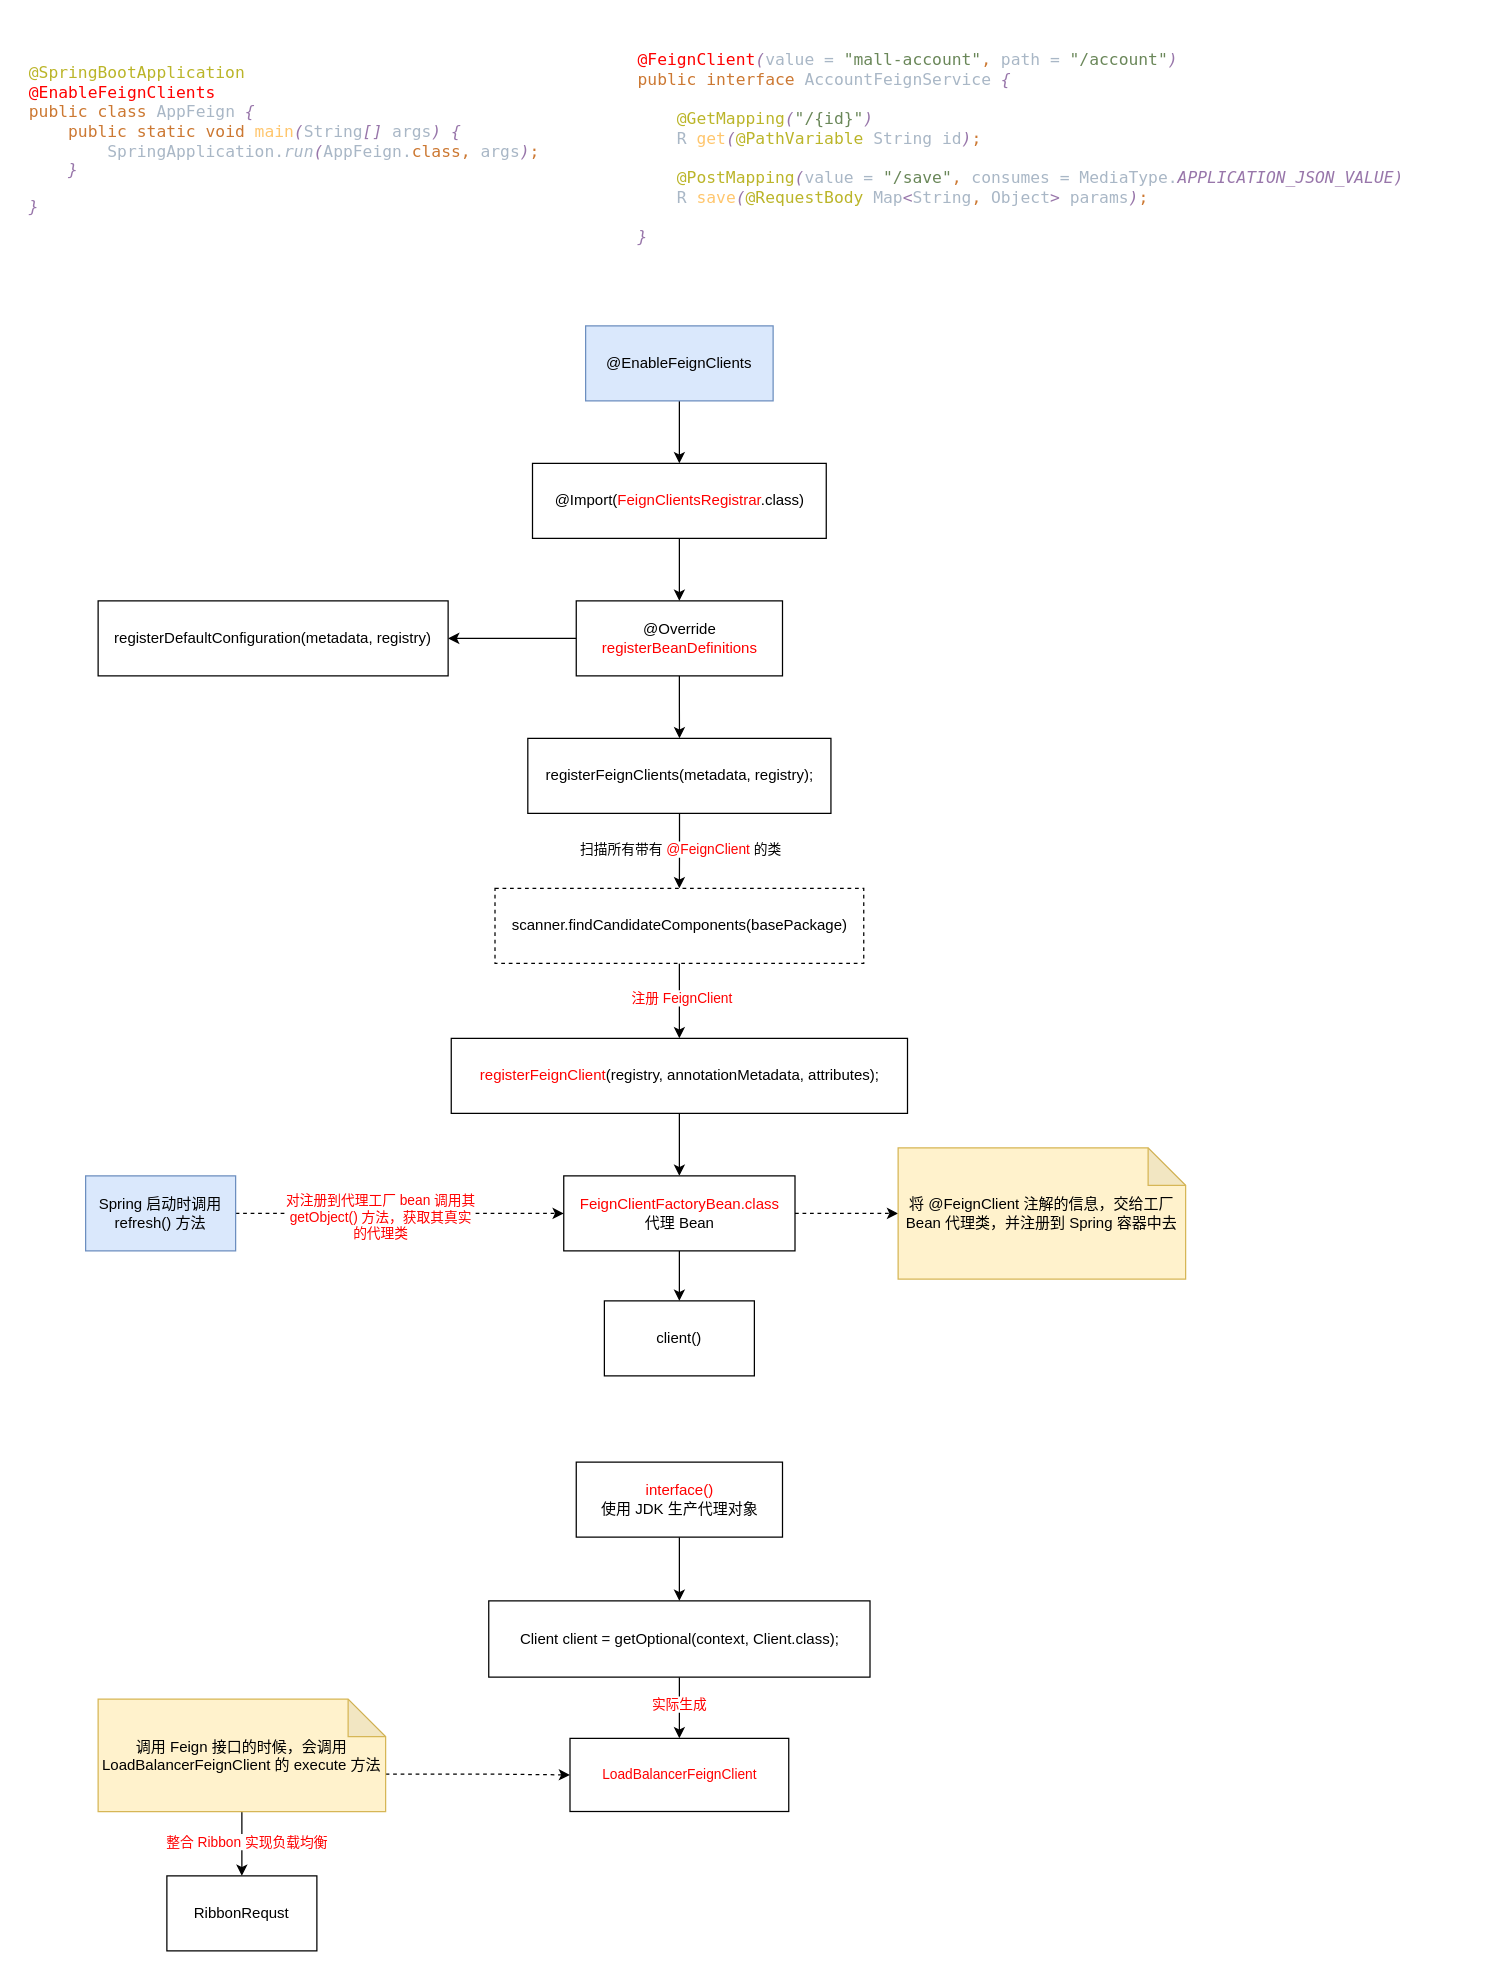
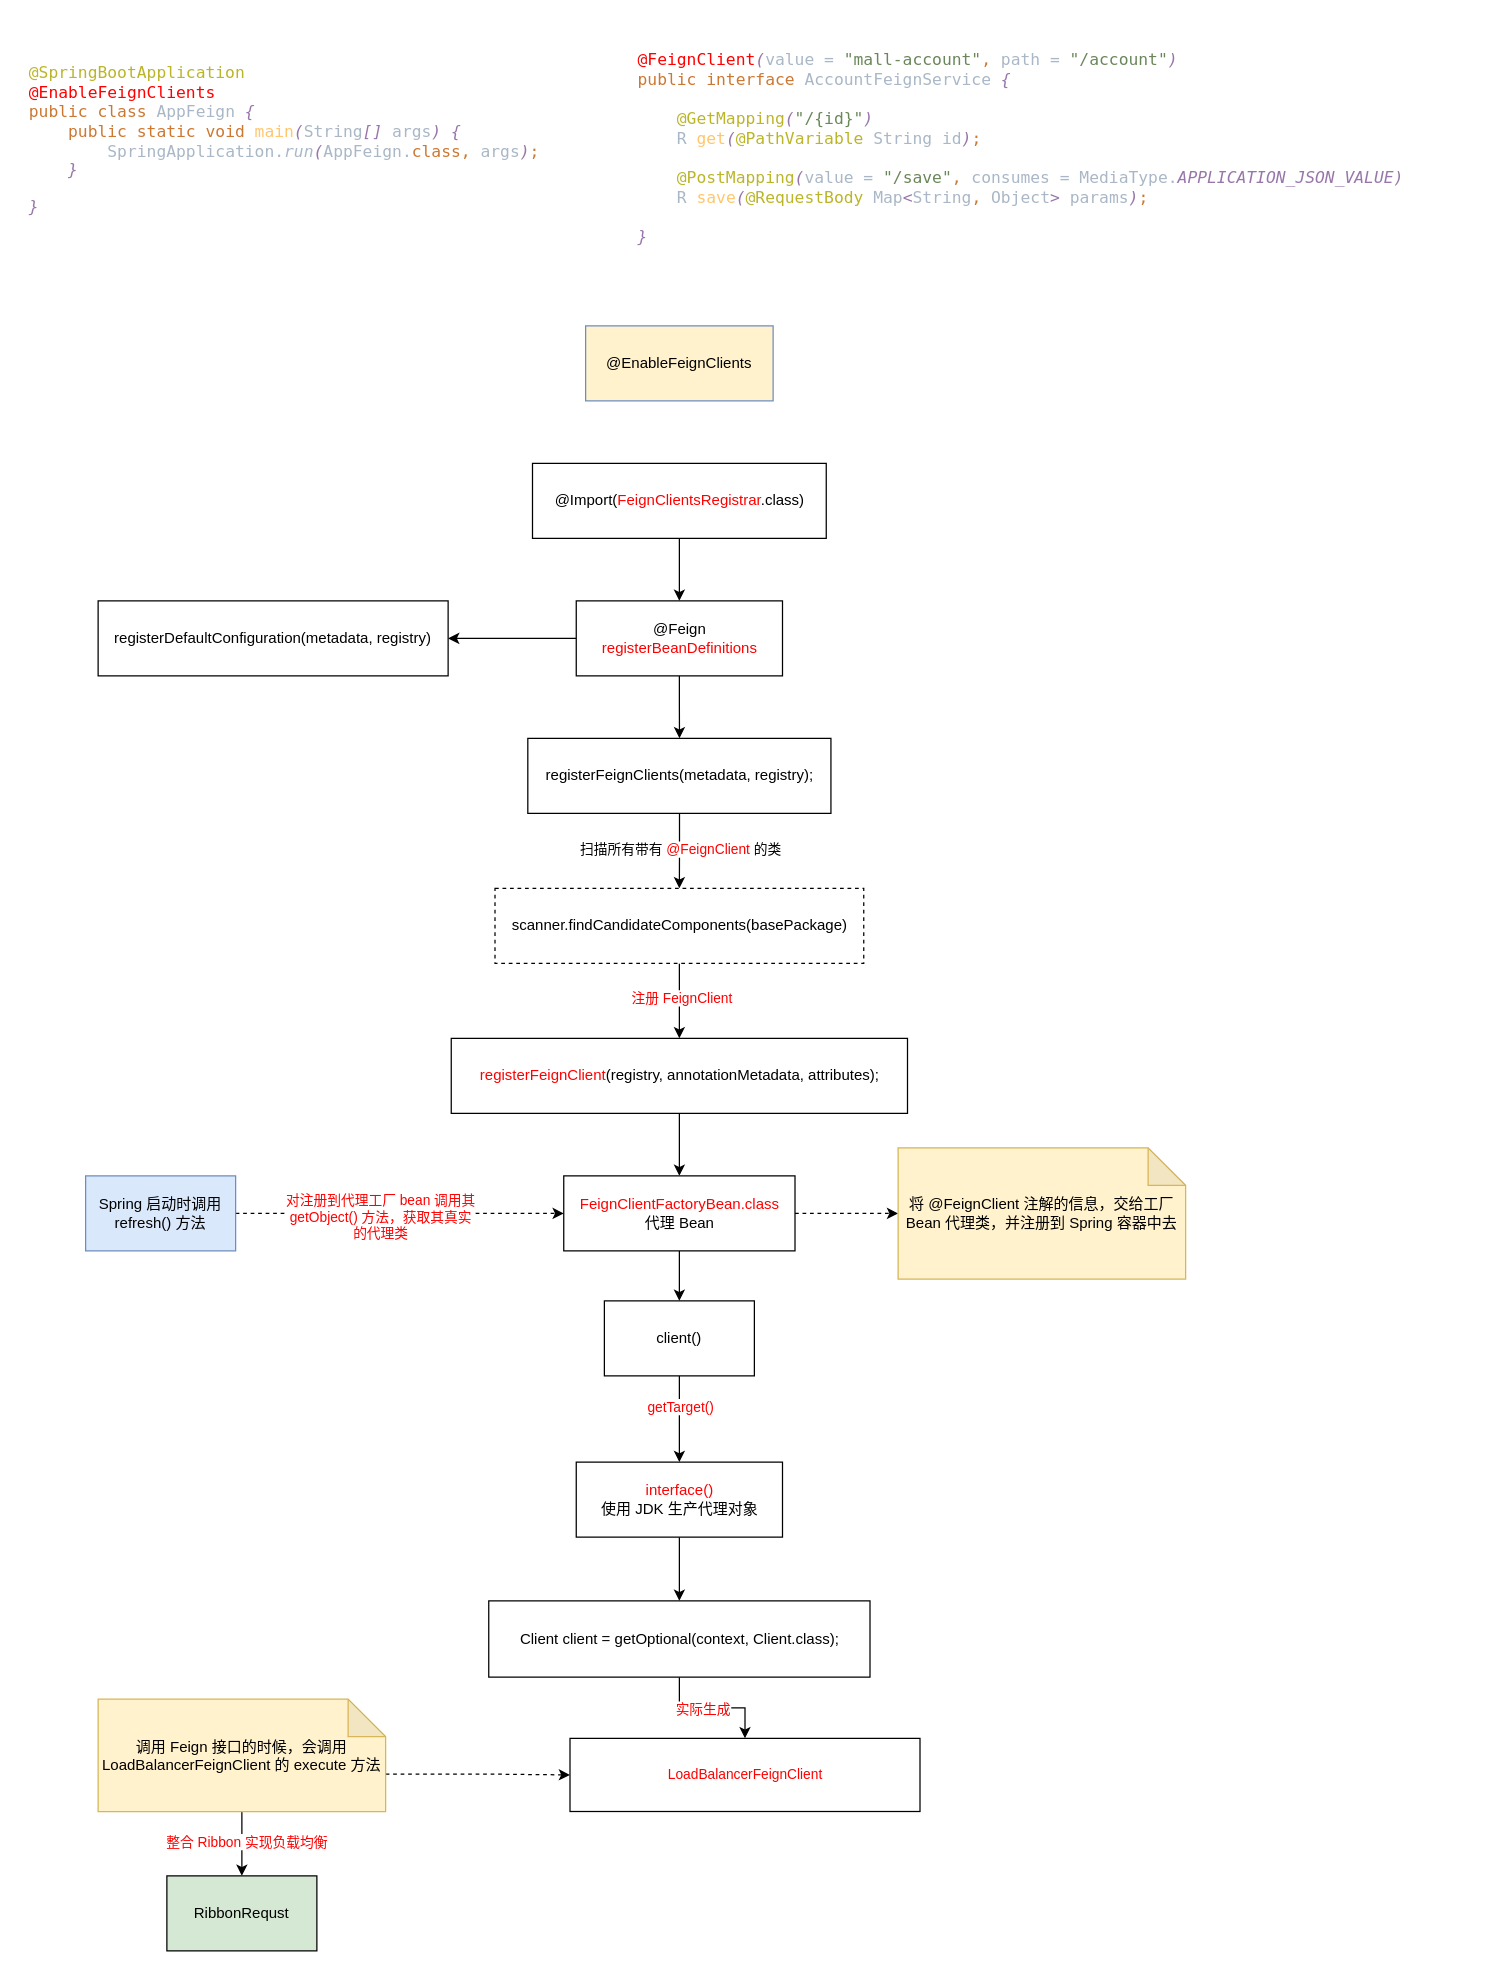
node "@EnableFeignClients": fillcolor #dae8fc -> #fff2cc
edge "@EnableFeignClients" -> "@Import(FeignClientsRegistrar.class)": removed
node "@Override registerBeanDefinitions": label "@Override registerBeanDefinitions" -> "@Feign registerBeanDefinitions"
edge "client()" -> "interface() 使用 JDK 生产代理对象": added, label "getTarget()"
node "LoadBalancerFeignClient": size 219x73 -> 350x73
node "RibbonRequst": fillcolor #ffffff -> #d5e8d4
